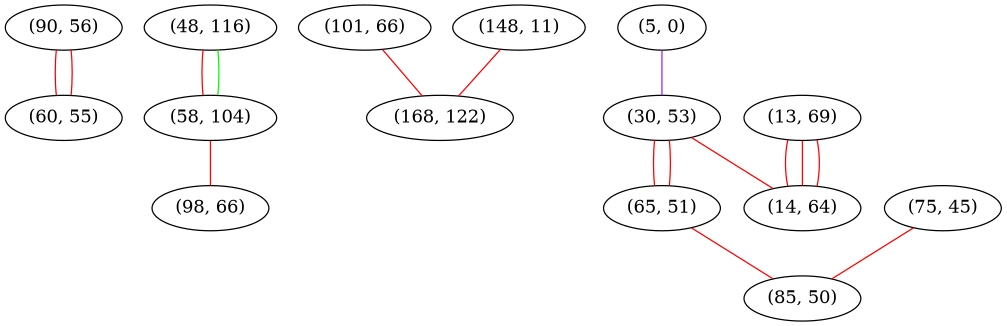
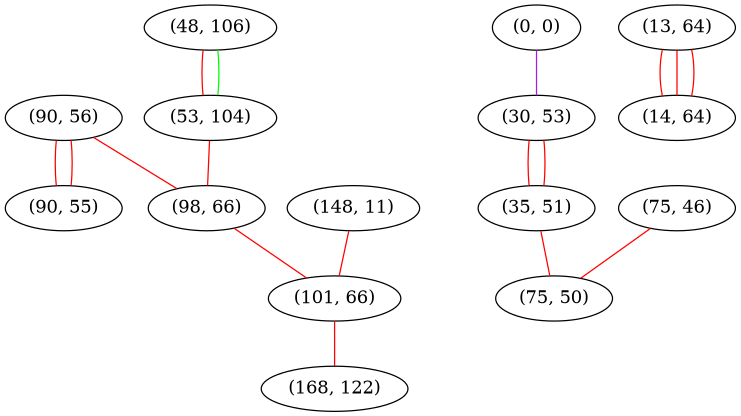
node "(48, 116)": label "(48, 116)" -> "(48, 106)"
node "(5, 0)": label "(5, 0)" -> "(0, 0)"
edge "(148, 11)" -- "(168, 122)": now "(148, 11)" -- "(101, 66)"
node "(60, 55)": label "(60, 55)" -> "(90, 55)"
node "(58, 104)": label "(58, 104)" -> "(53, 104)"
node "(13, 69)": label "(13, 69)" -> "(13, 64)"
edge "(90, 56)" -- "(98, 66)": added
edge "(30, 53)" -- "(14, 64)": removed
node "(65, 51)": label "(65, 51)" -> "(35, 51)"
node "(75, 45)": label "(75, 45)" -> "(75, 46)"
edge "(98, 66)" -- "(101, 66)": added
node "(85, 50)": label "(85, 50)" -> "(75, 50)"
